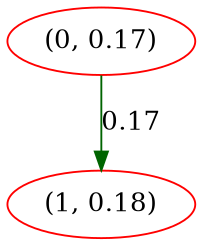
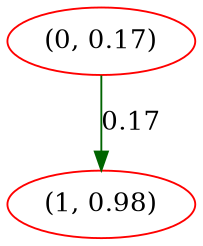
node "(1, 0.18)": label "(1, 0.18)" -> "(1, 0.98)"
